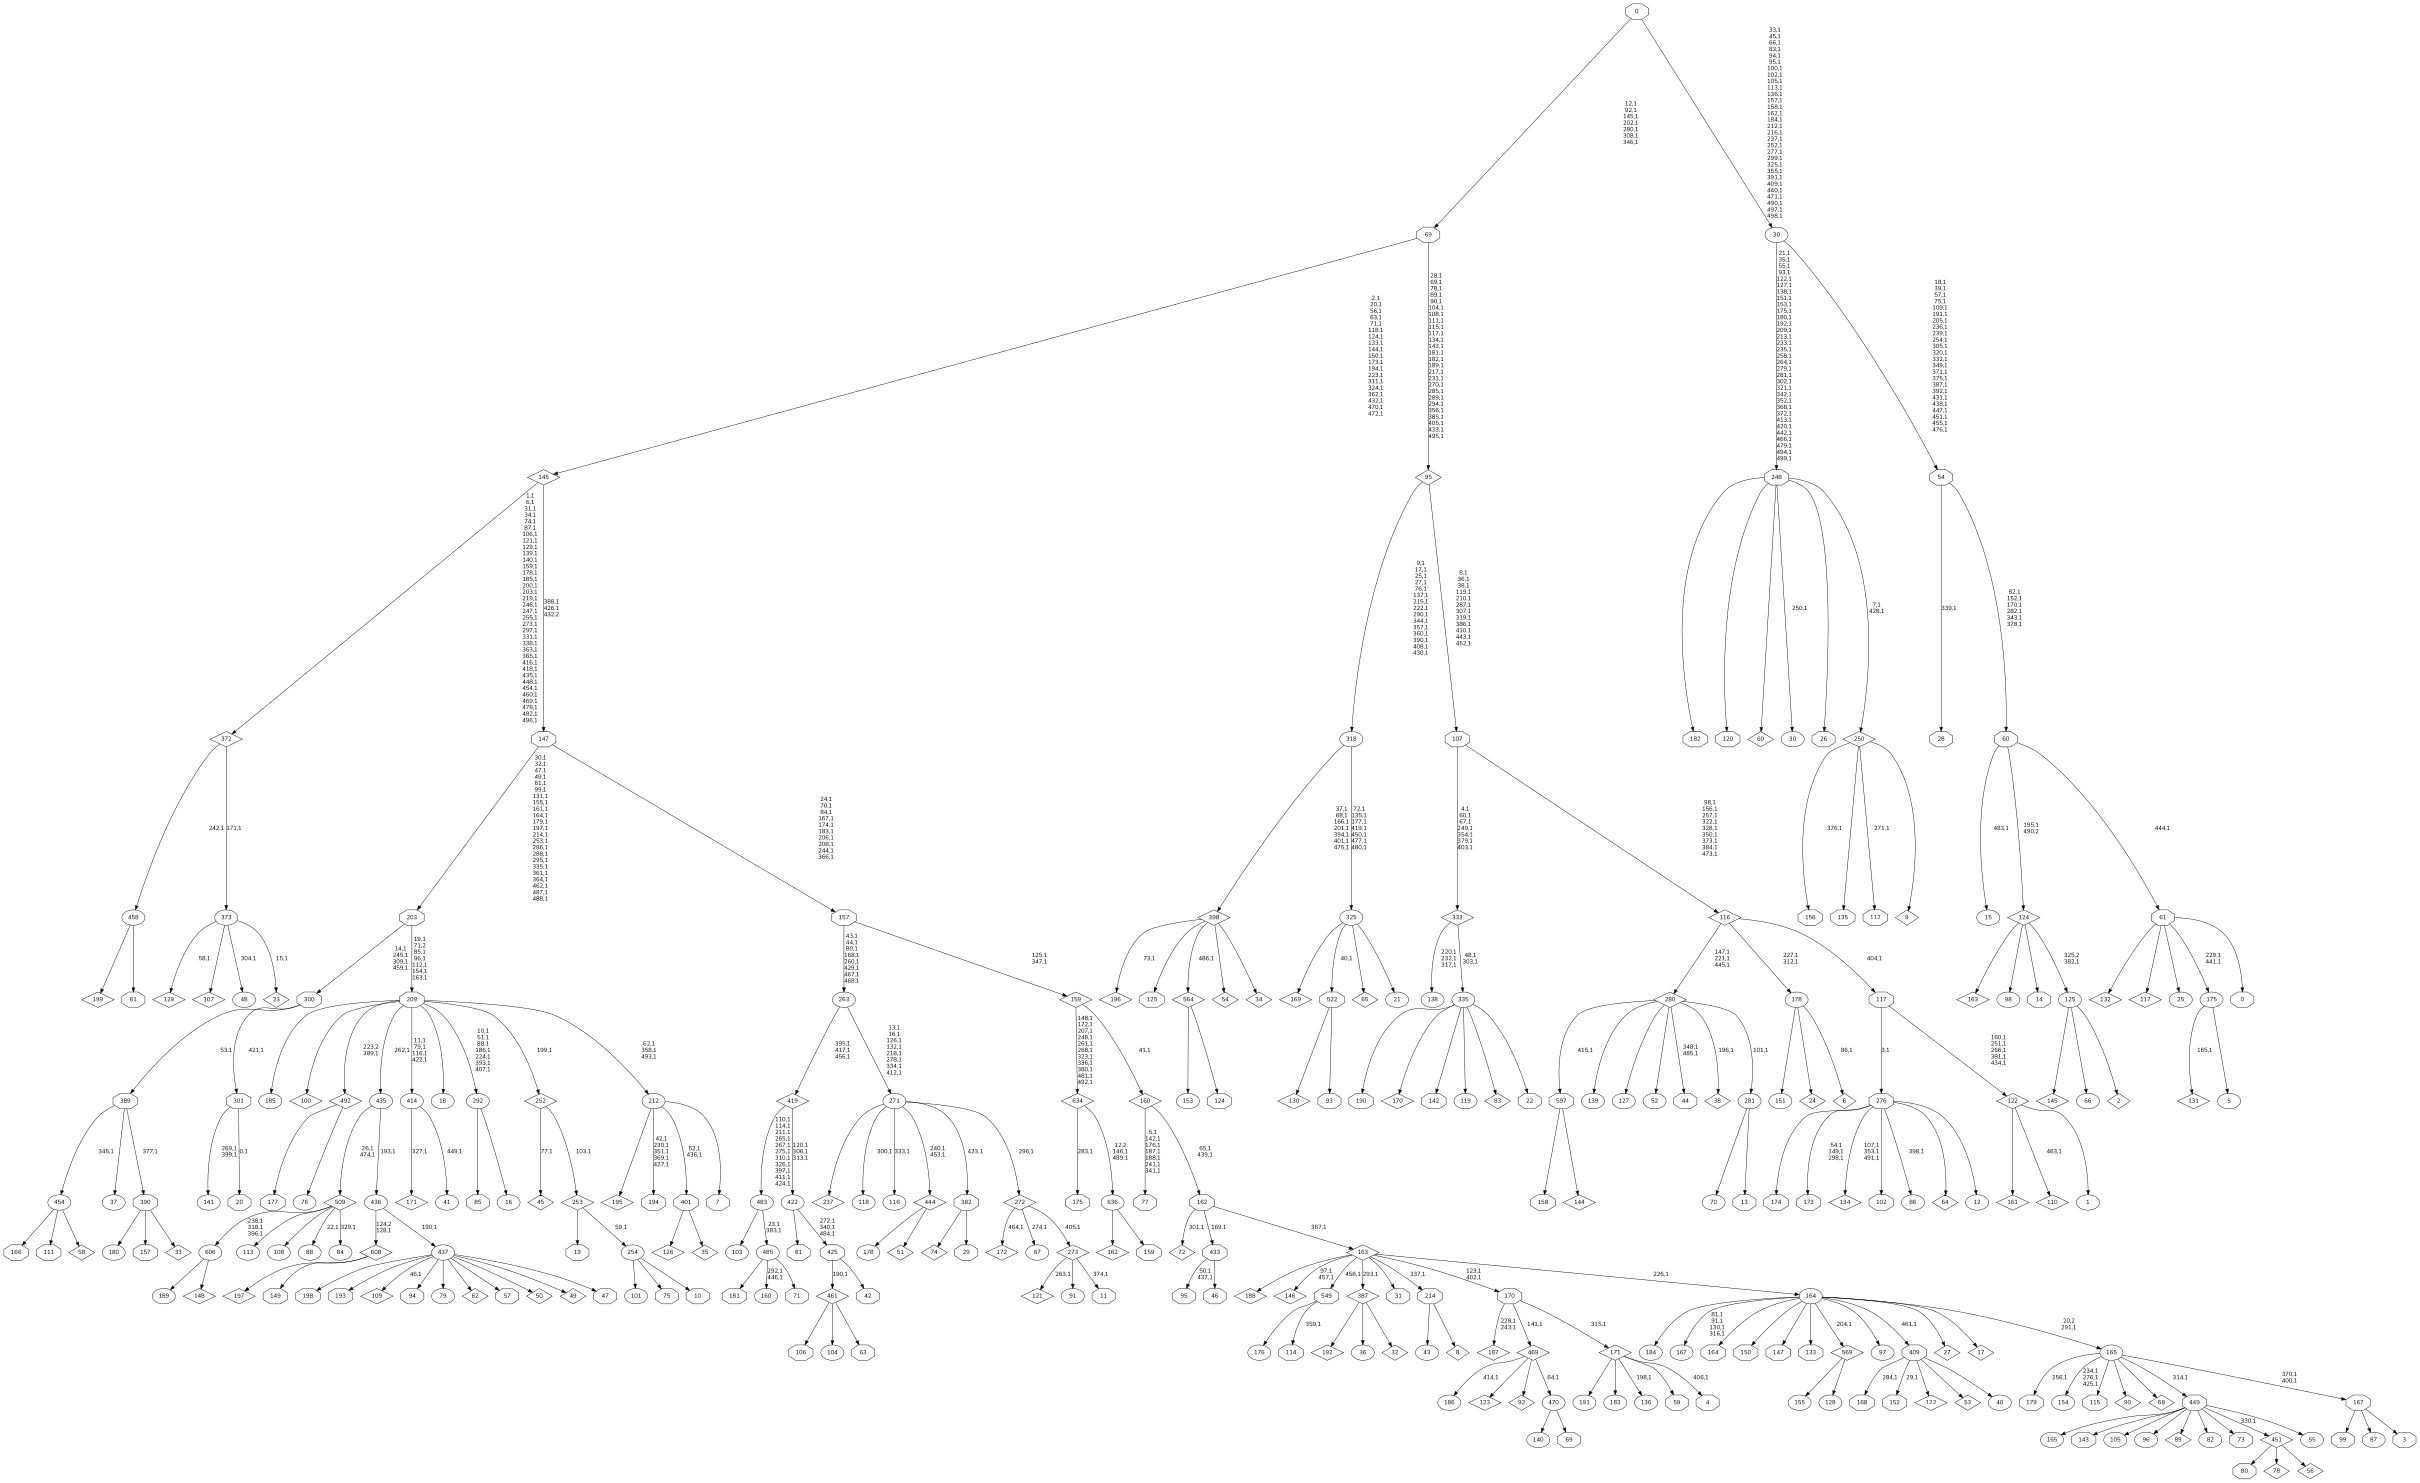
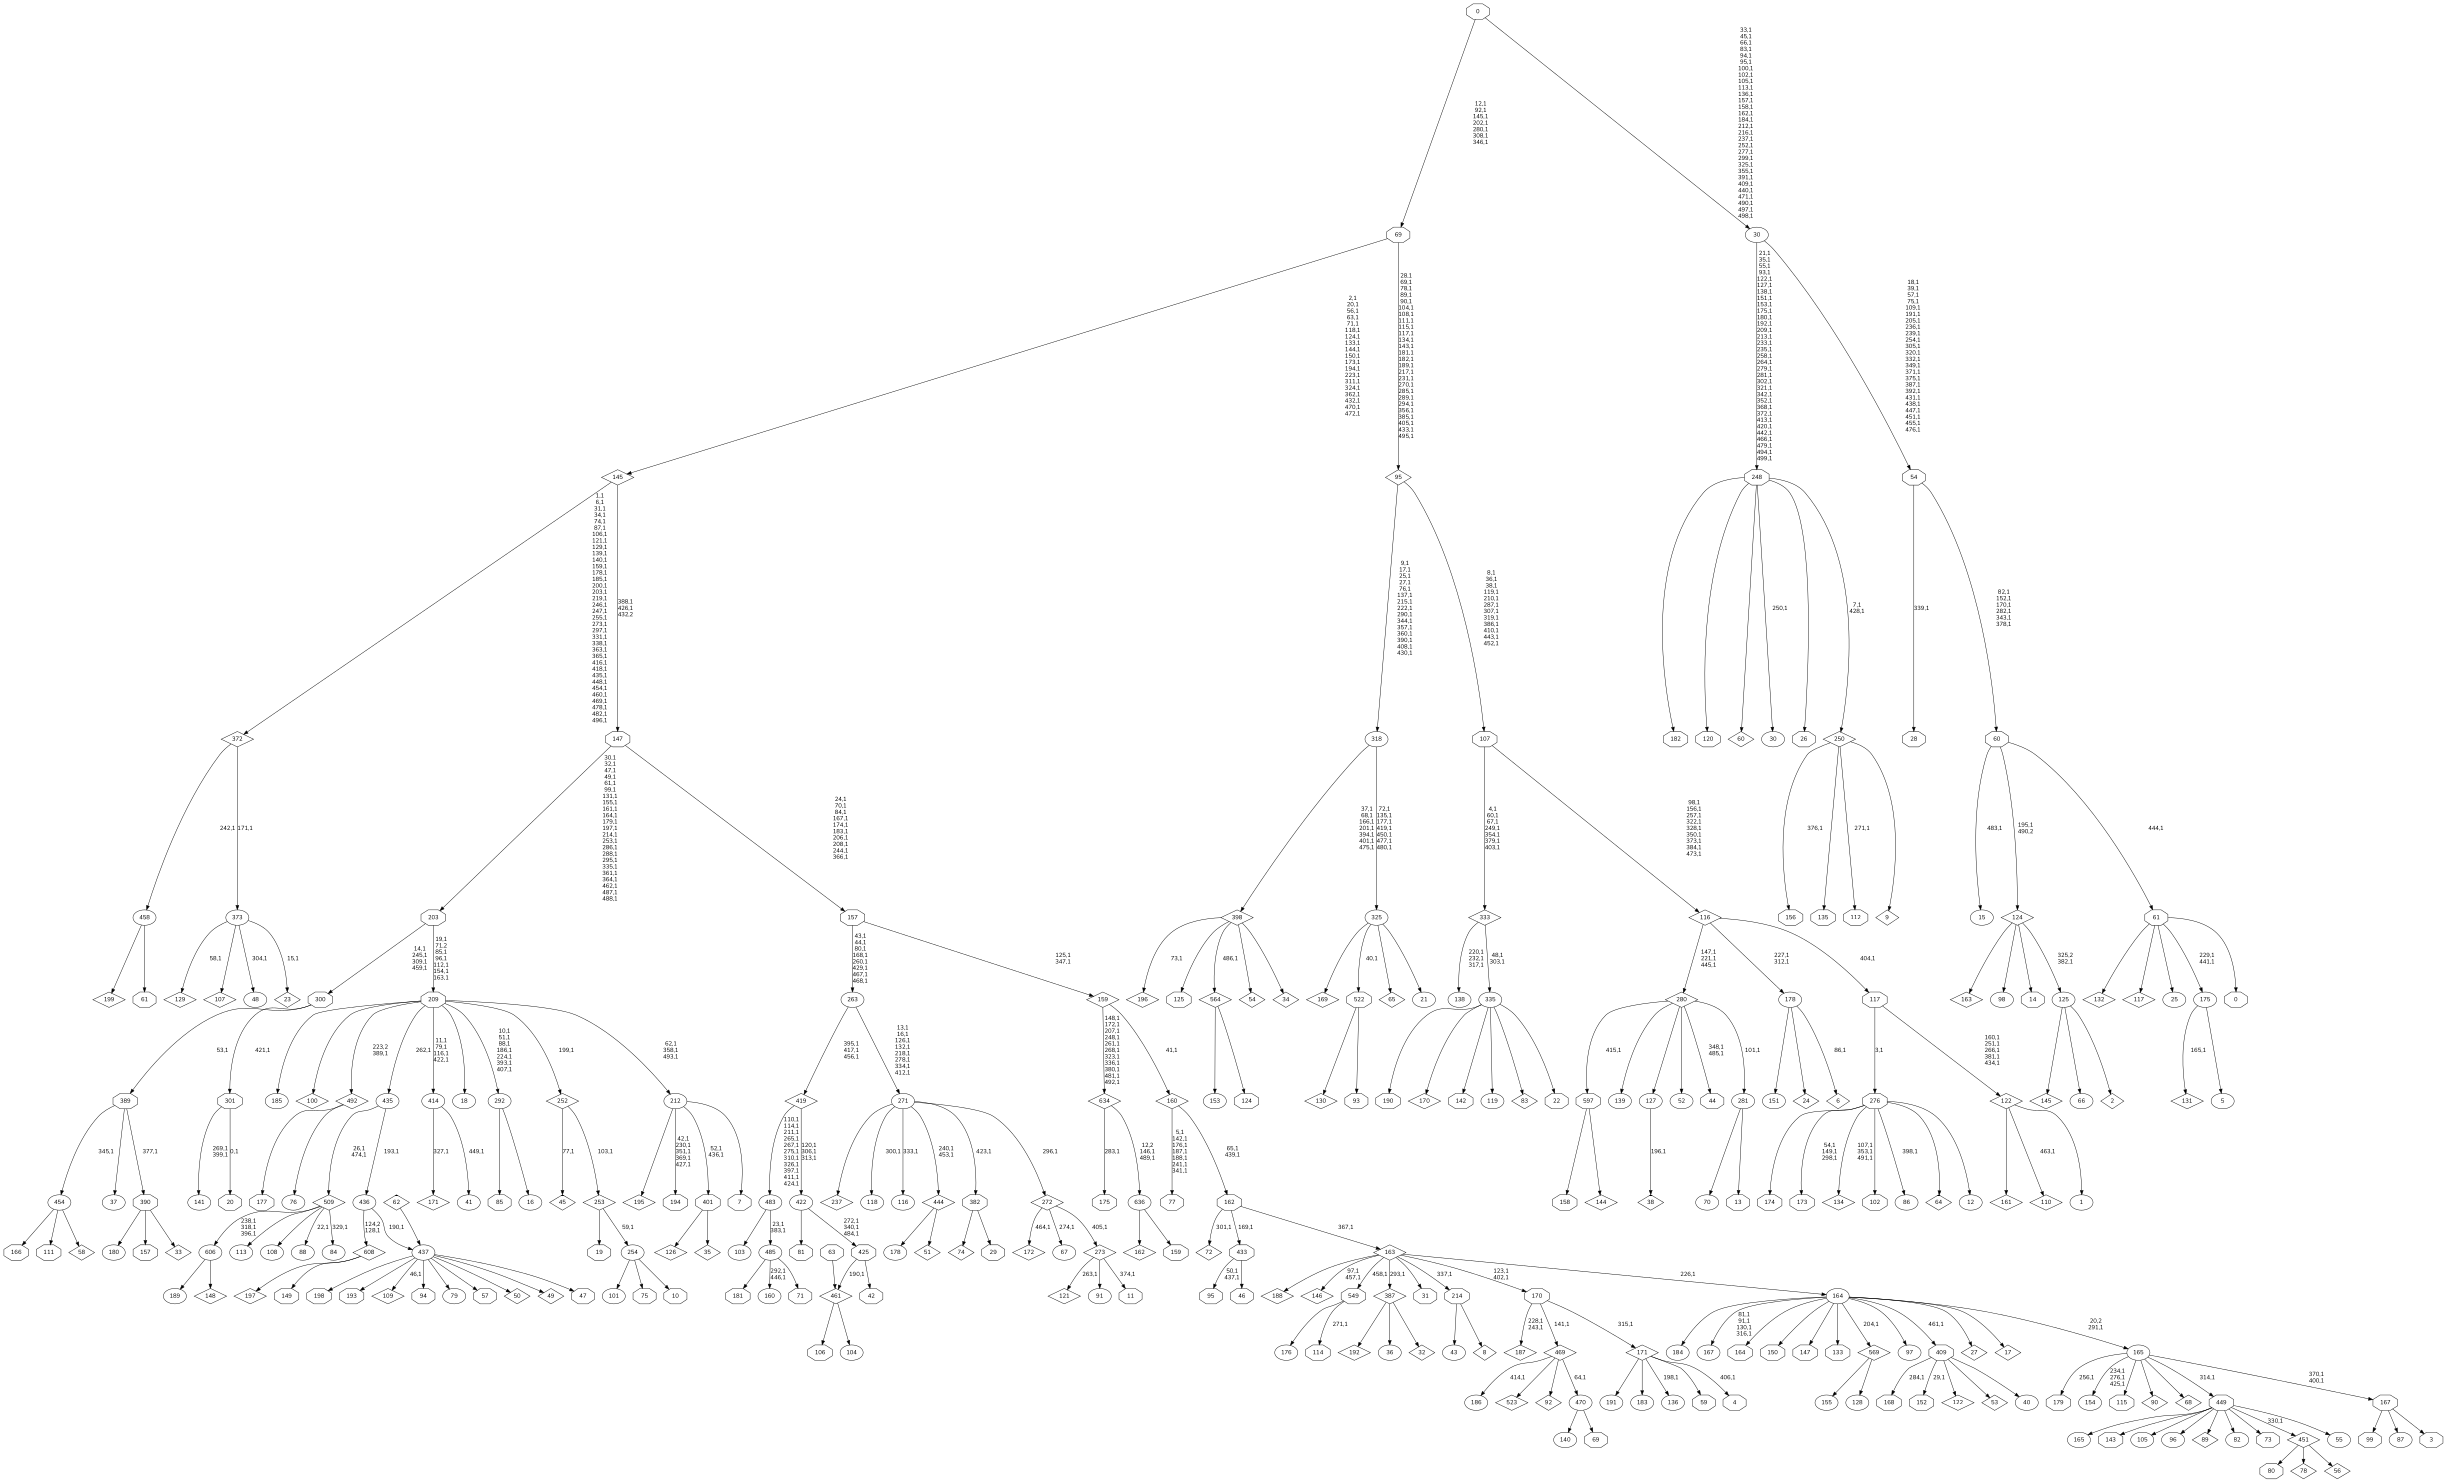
edge "280" -> "38": now "127" -> "38"
edge "437" -> "62": reversed
edge "461" -> "63": reversed
edge "549" -> "114": label "359,1" -> "271,1"
node "123": label "123" -> "523"
